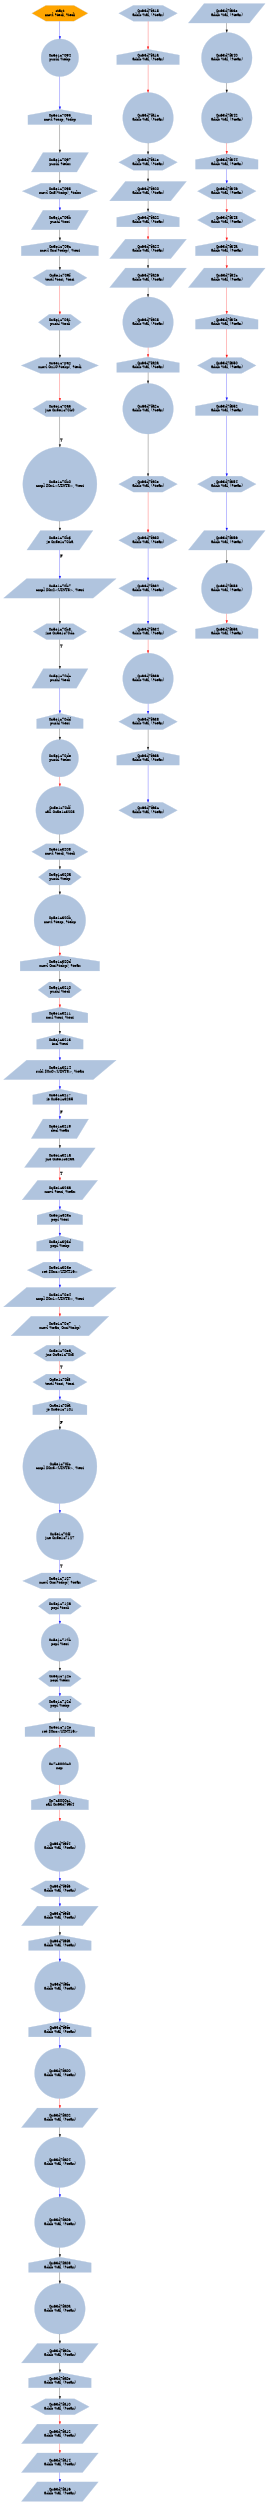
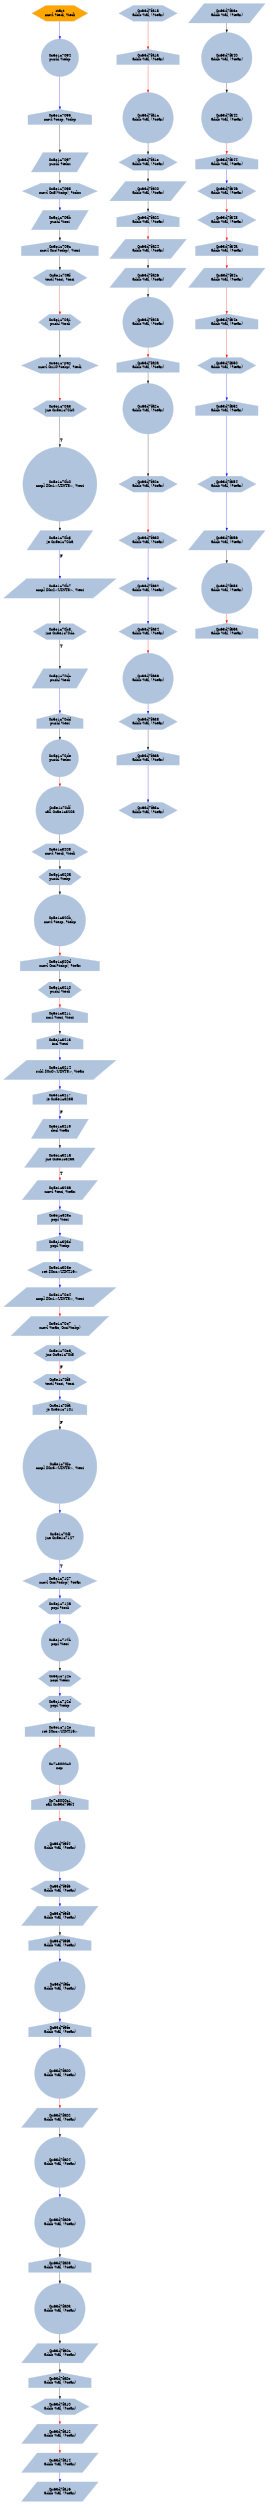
edge "0x5e1c70ea jne 0x5e1c70f8" -> "0x5e1c70f8 testl %esi, %esi": label "T" -> "F"
edge "0x5e1c7127 movl 0xc(%ebp), %eax" -> "0x5e1c712a popl %edi": added
